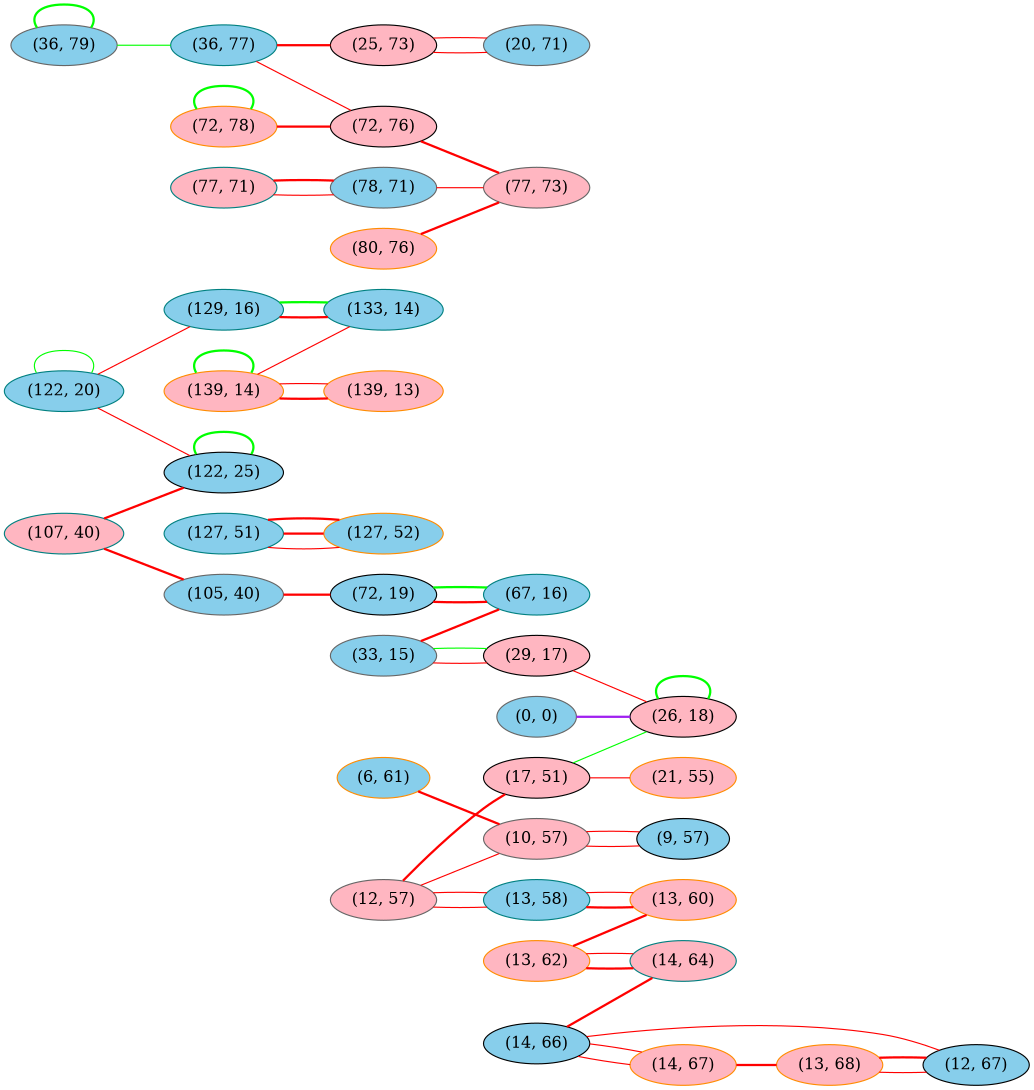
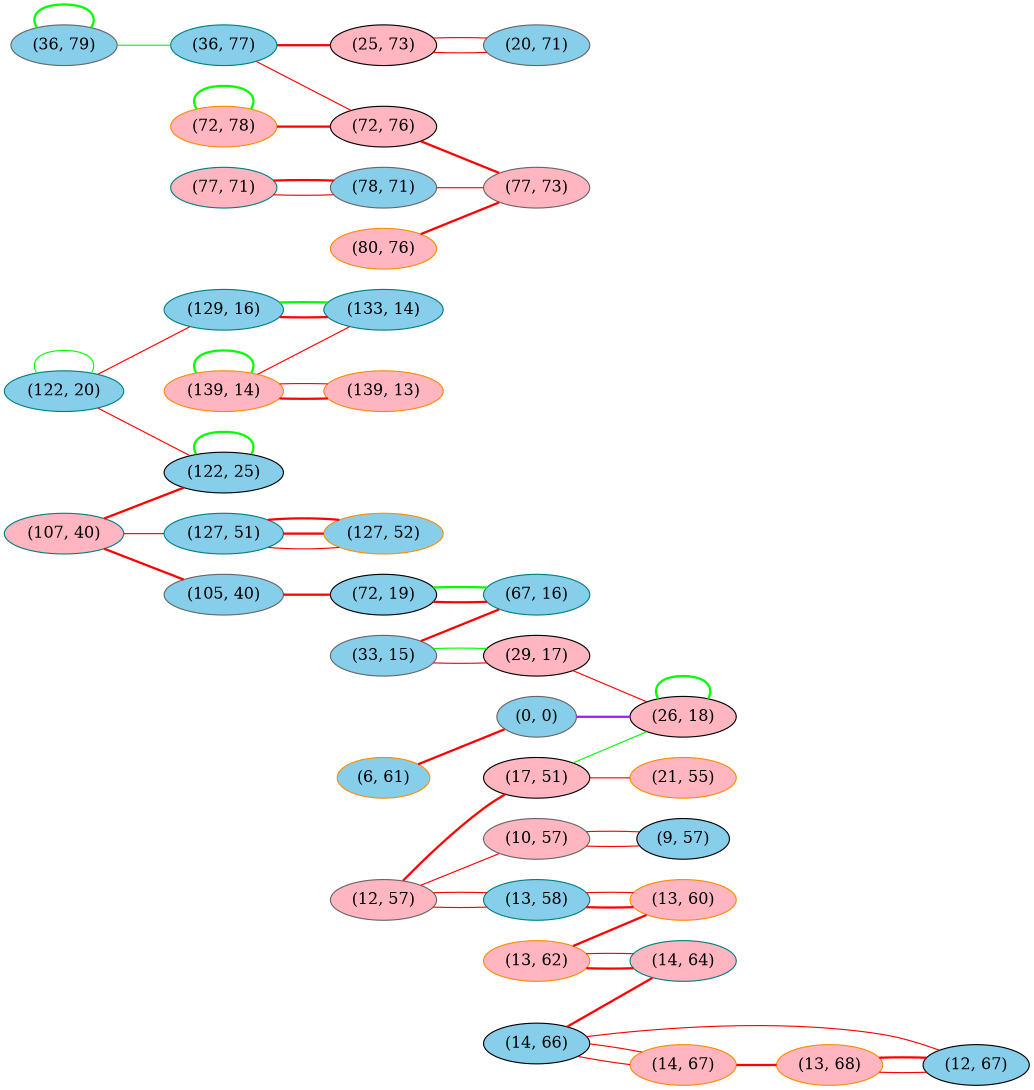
edge "(107, 40)" -- "(127, 51)": added
edge "(6, 61)" -- "(10, 57)": now "(6, 61)" -- "(0, 0)"
